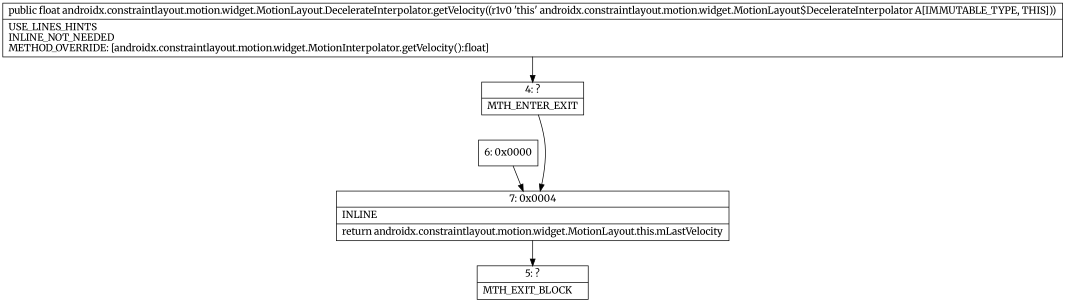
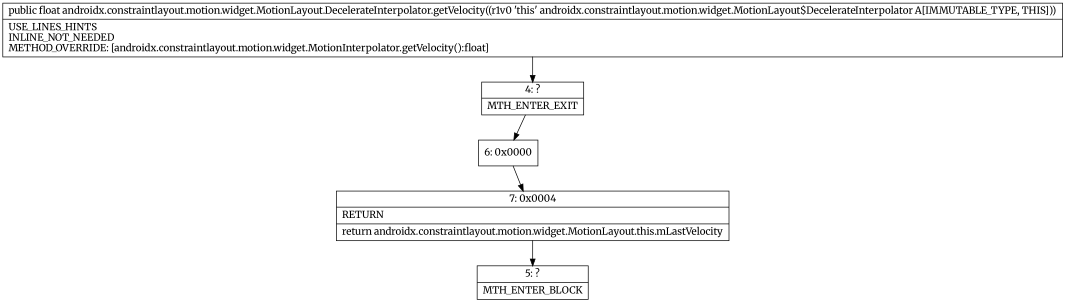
edge "4: ?" -> "7: 0x0004": now "4: ?" -> "6: 0x0000"
node "7: 0x0004": text "INLINE" -> "RETURN"
node "5: ?": text "MTH_EXIT_BLOCK" -> "MTH_ENTER_BLOCK"
